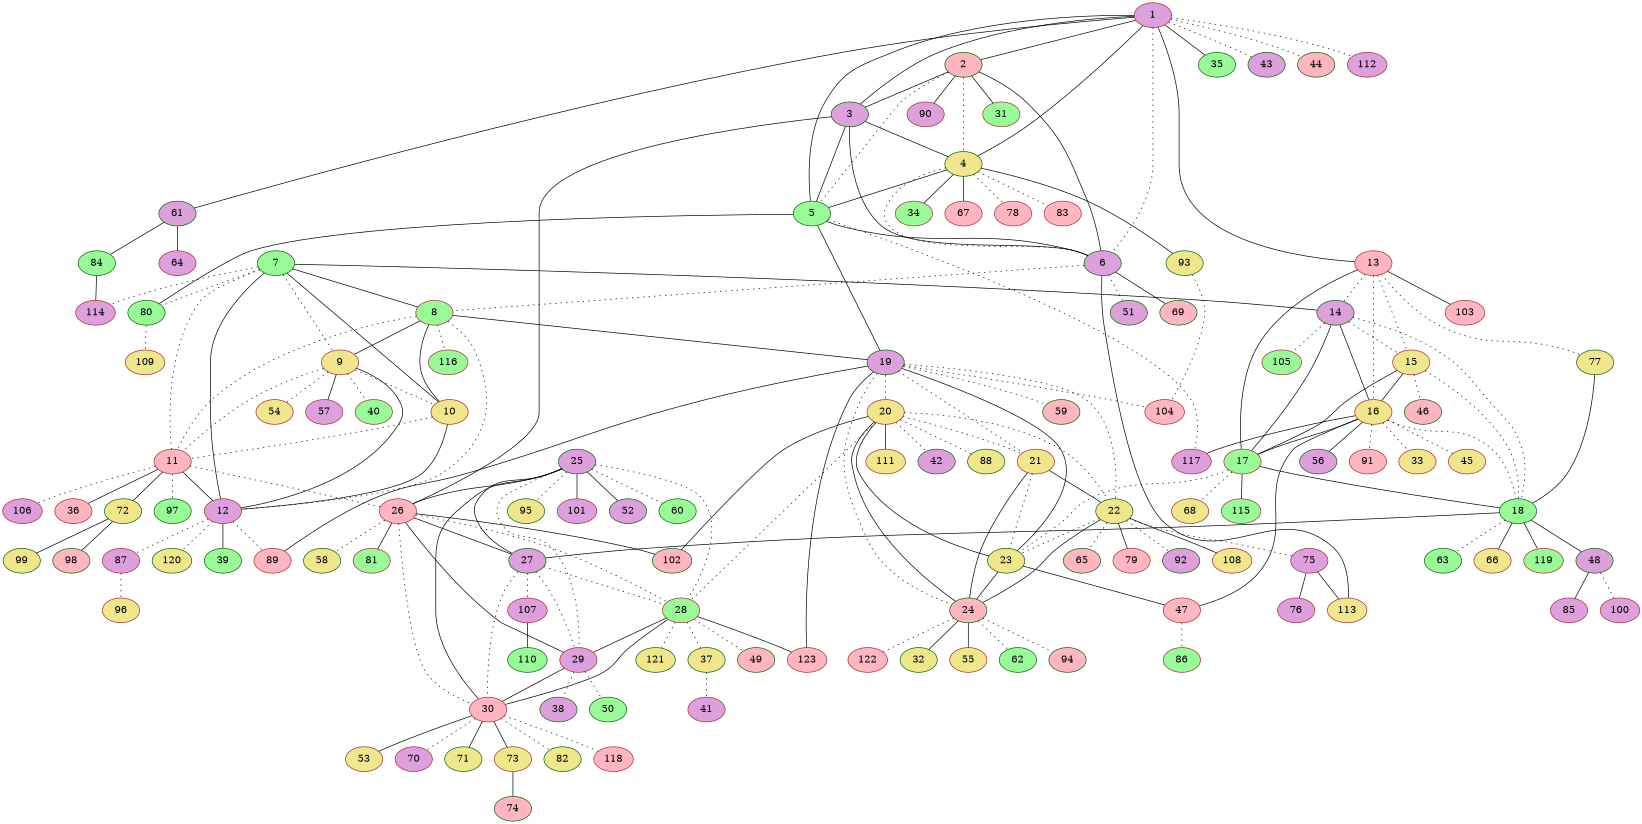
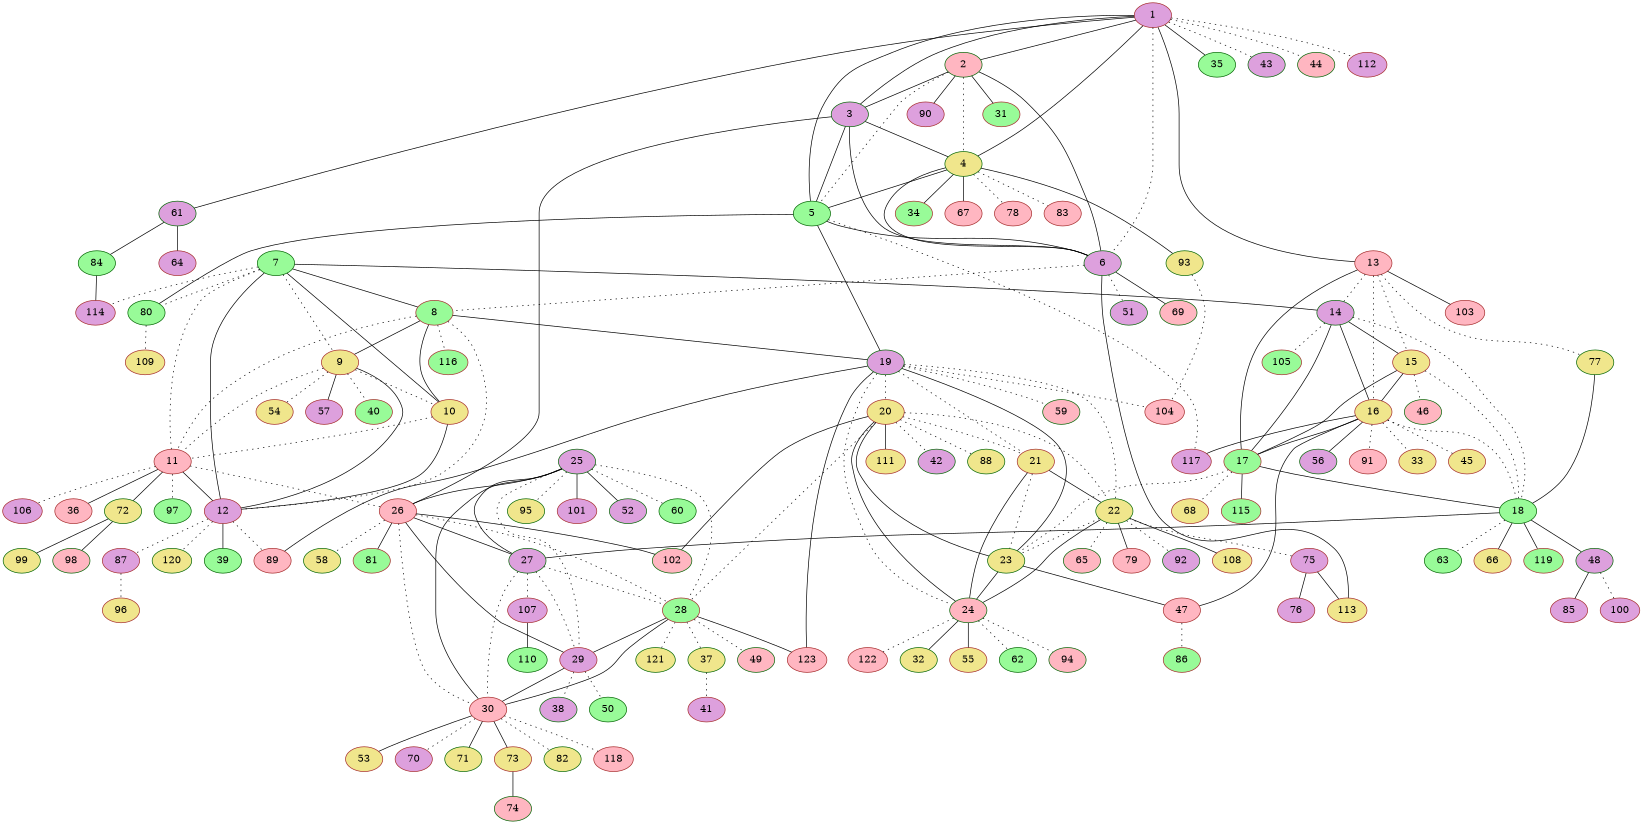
edge "4" -- "6": style dotted -> solid
edge "14" -- "15": style dotted -> solid
